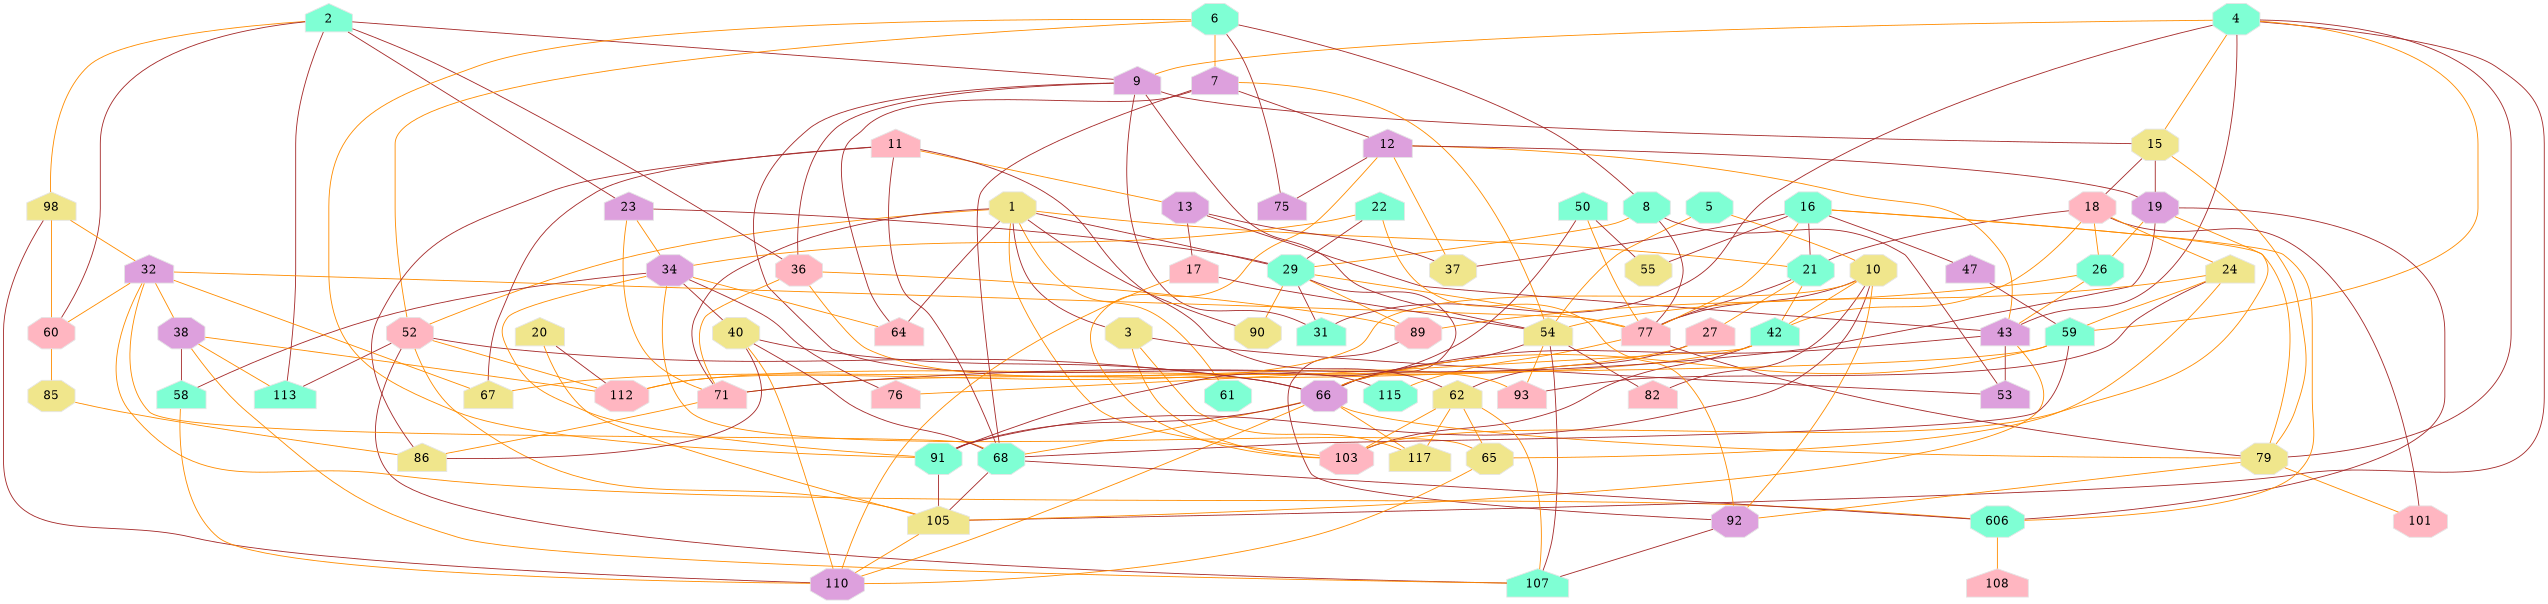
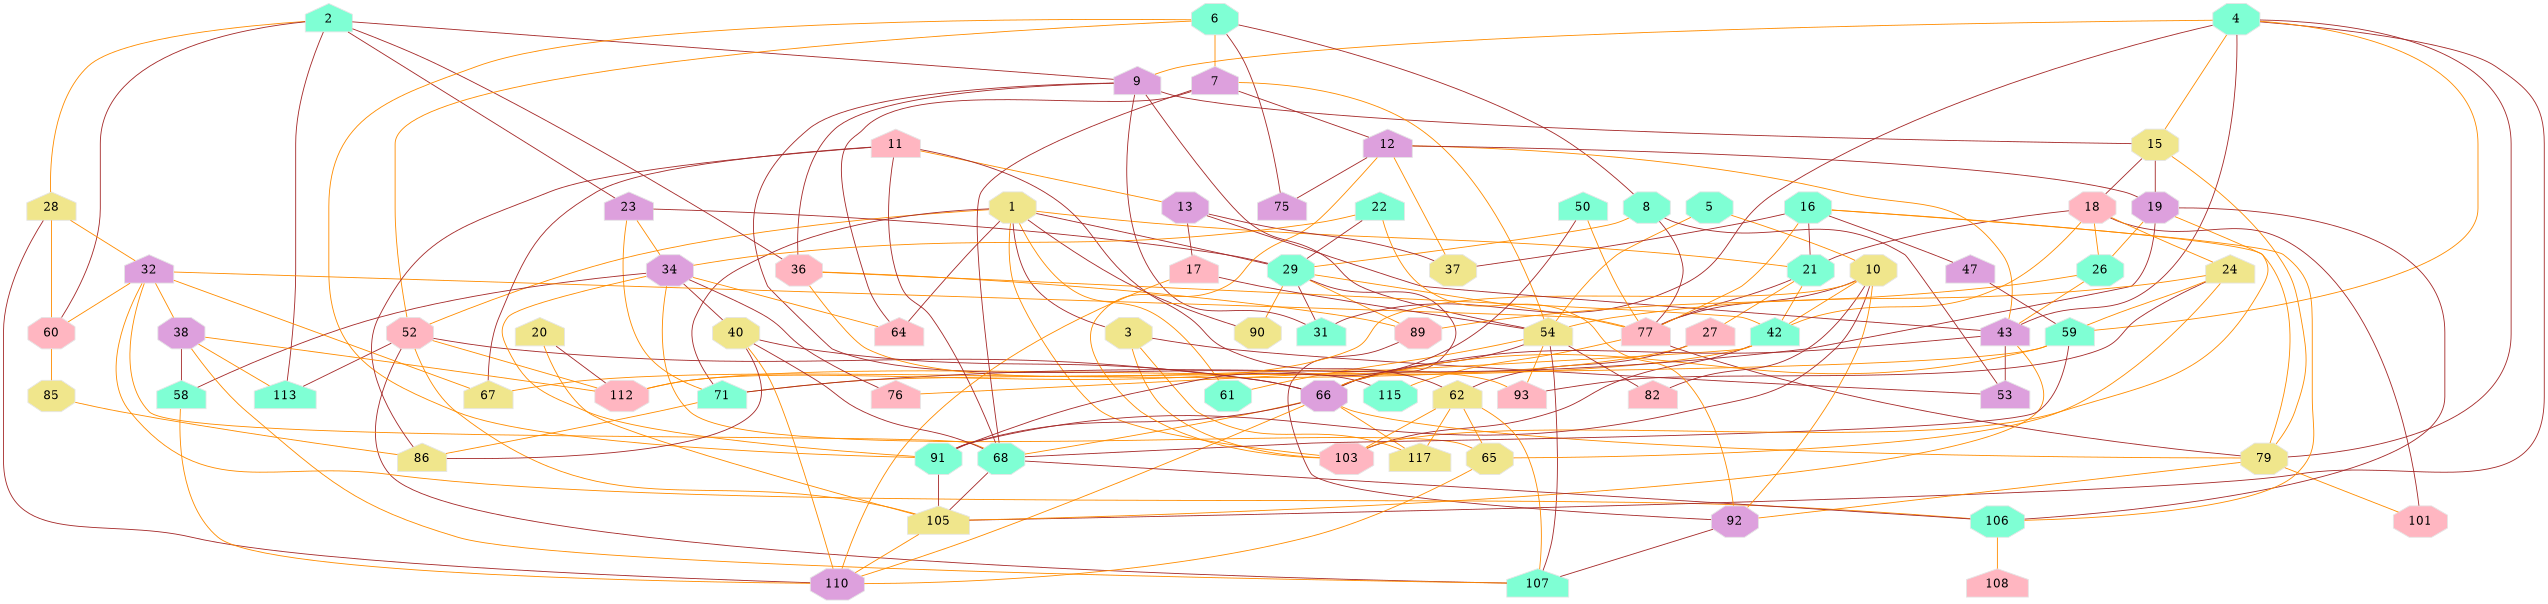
node "98": label "98" -> "28"
node "55": removed
edge "36" -- "71": now "36" -- "42"
edge "54" -- "61": added
node "71": fillcolor lightpink -> aquamarine
node "606": label "606" -> "106"
